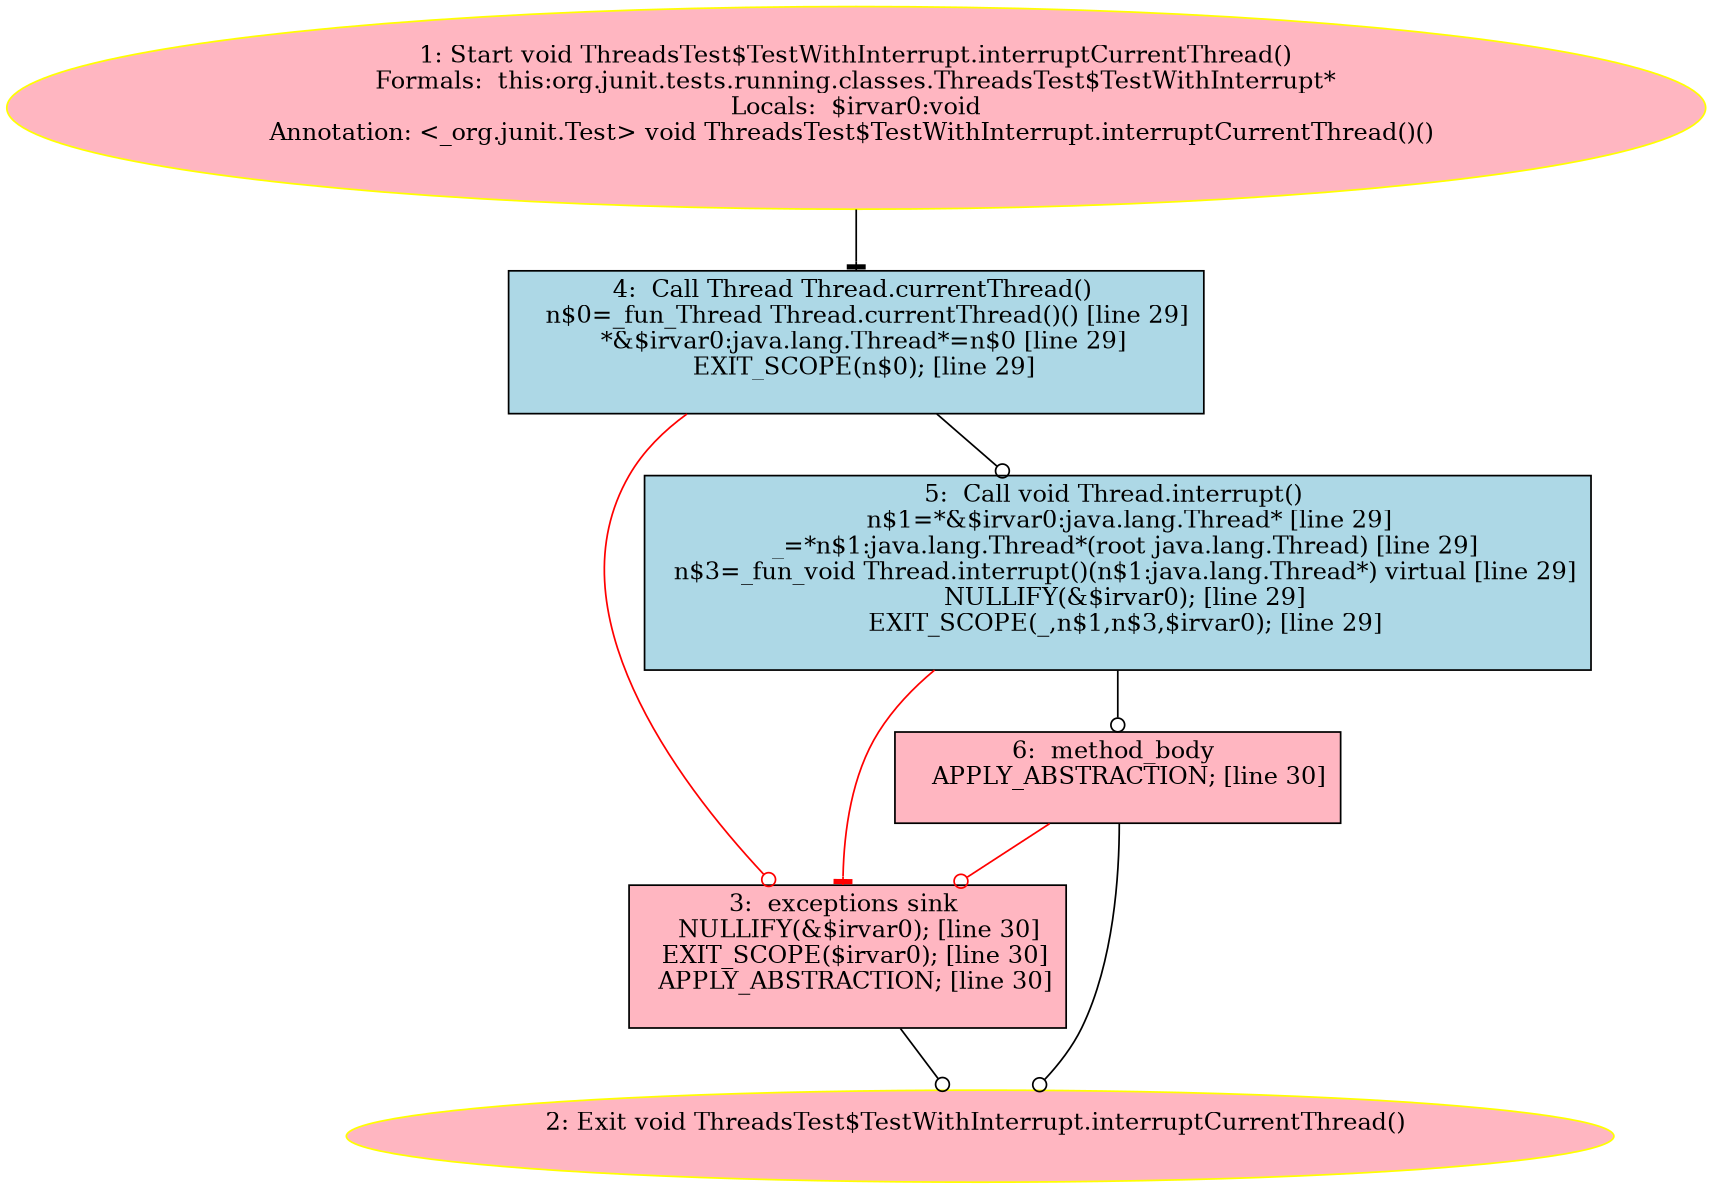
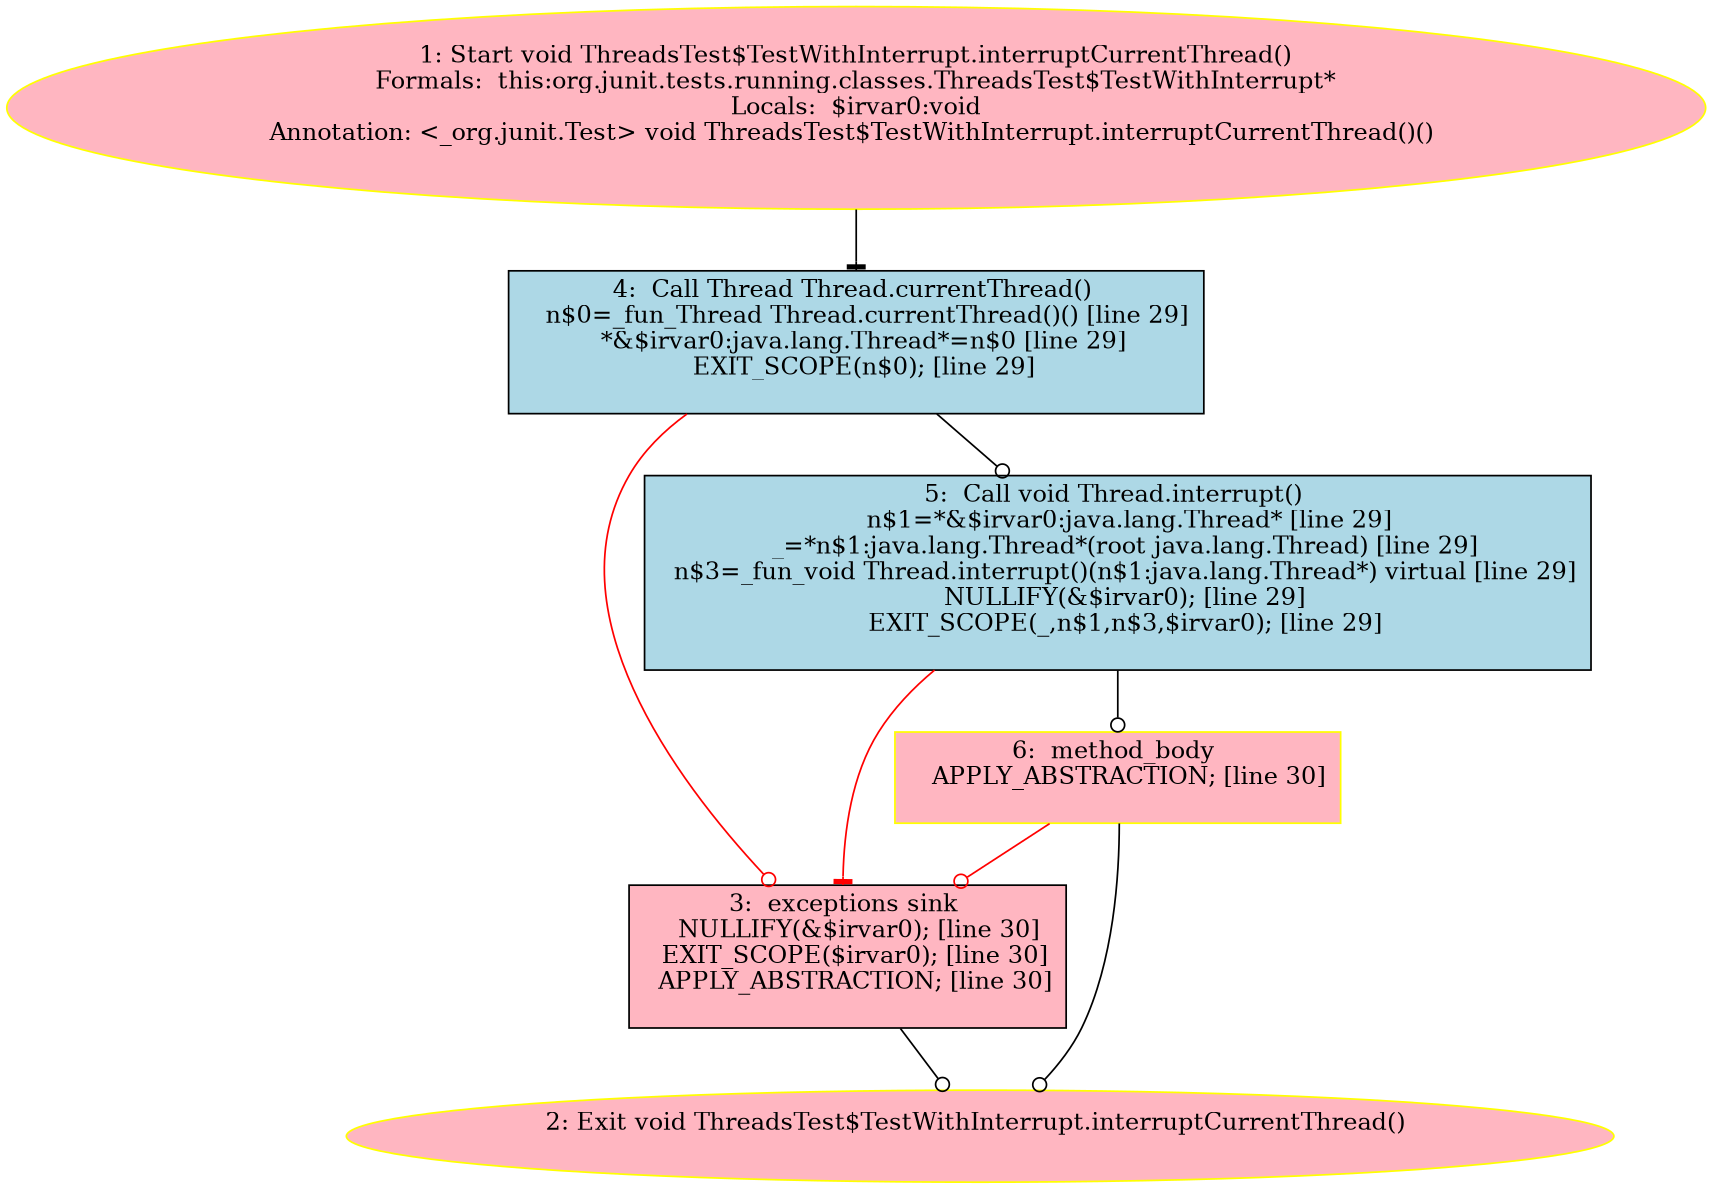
node "6:  method_body APPLY_ABSTRACTION; [line 30]": color black -> yellow
